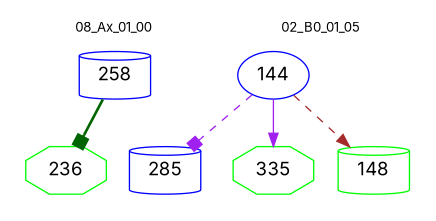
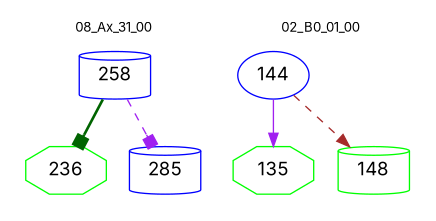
cluster "08_Ax_01_00": label "08_Ax_01_00" -> "08_Ax_31_00"
cluster "02_B0_01_05": label "02_B0_01_05" -> "02_B0_01_00"
edge "144" -> "285": now "258" -> "285"
node "335": label "335" -> "135"
